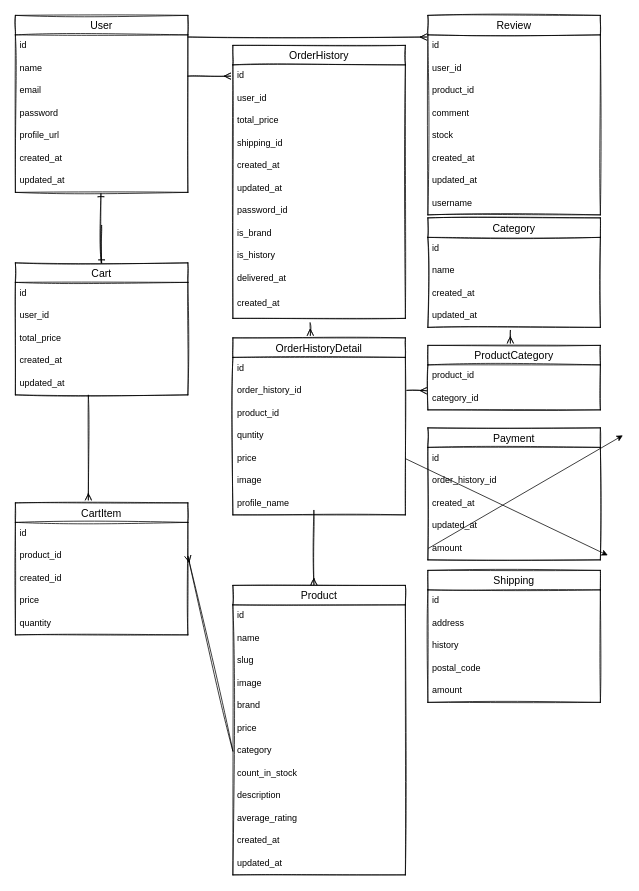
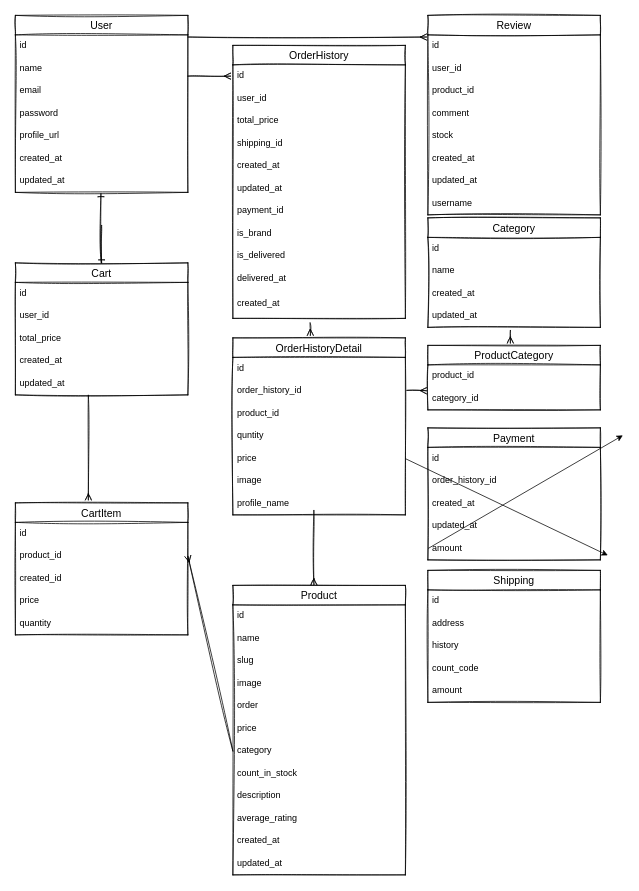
node "password_id": label "password_id" -> "payment_id"
node "is_history": label "is_history" -> "is_delivered"
node "postal_code": label "postal_code" -> "count_code"
node "brand": label "brand" -> "order"
